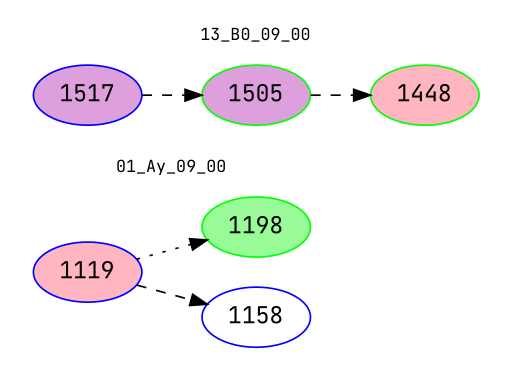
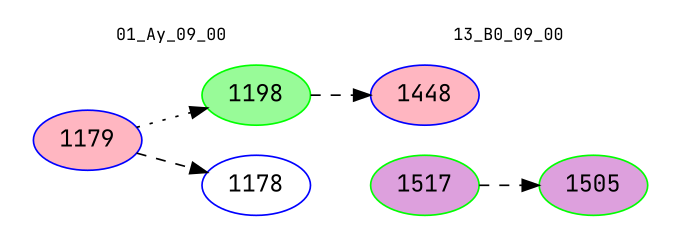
node "1517": color blue -> green
edge "1505" -> "1448": now "1198" -> "1448"
node "1448": color green -> blue
node "1119": label "1119" -> "1179"
node "1158": label "1158" -> "1178"
